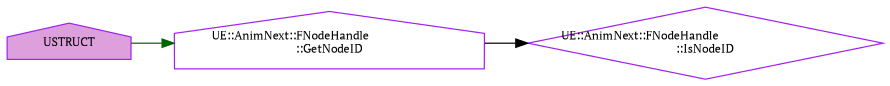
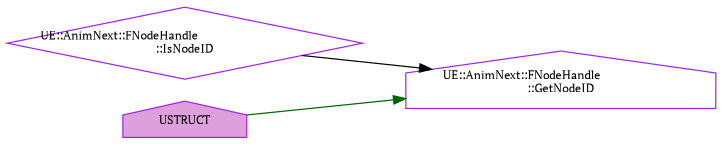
edge "UE::AnimNext::FNodeHandle ::GetNodeID" -> "UE::AnimNext::FNodeHandle ::IsNodeID": reversed
